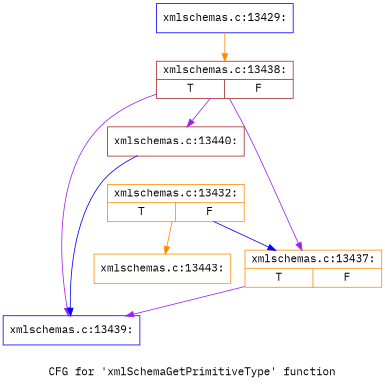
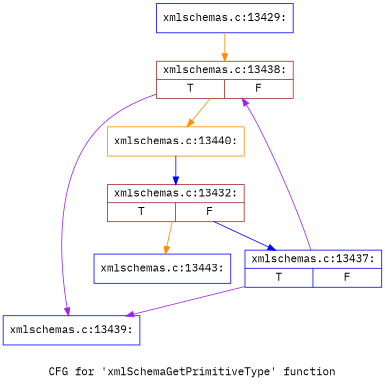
edge "xmlschemas.c:13438:" -> "xmlschemas.c:13440:": color purple -> darkorange
node "xmlschemas.c:13440:": color brown -> darkorange
edge "xmlschemas.c:13438:" -> "xmlschemas.c:13437:": reversed
node "xmlschemas.c:13432:": color darkorange -> brown
edge "xmlschemas.c:13440:" -> "xmlschemas.c:13439:": now "xmlschemas.c:13440:" -> "xmlschemas.c:13432:"
node "xmlschemas.c:13443:": color darkorange -> blue
node "xmlschemas.c:13437:": color darkorange -> blue
